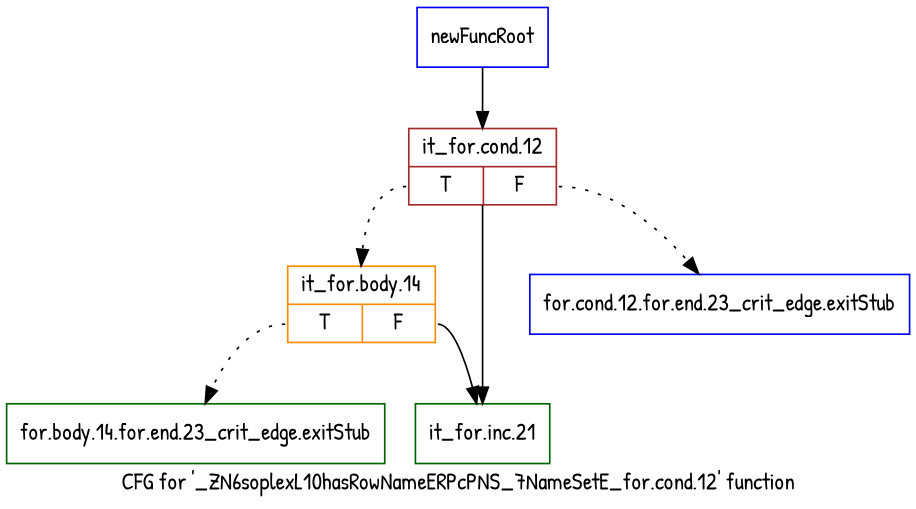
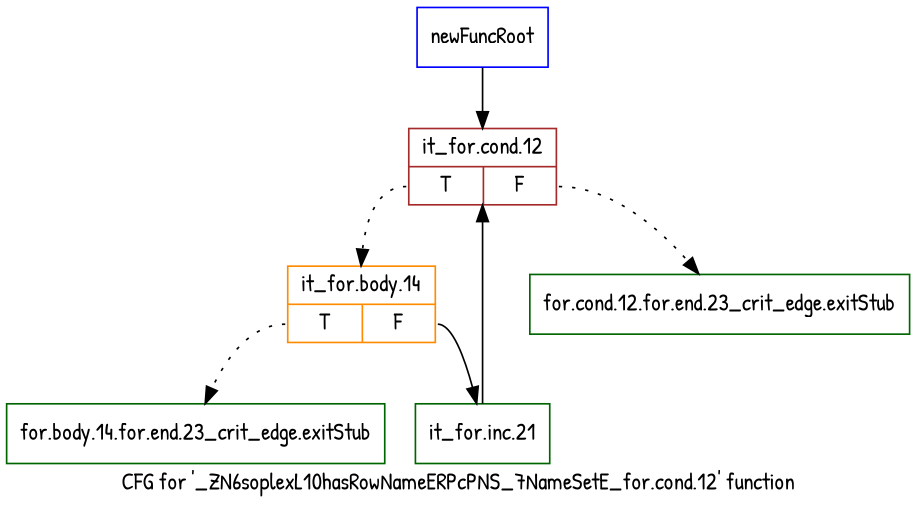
edge "it_for.cond.12" -> "it_for.inc.21": reversed
node "for.cond.12.for.end.23_crit_edge.exitStub": color blue -> darkgreen
